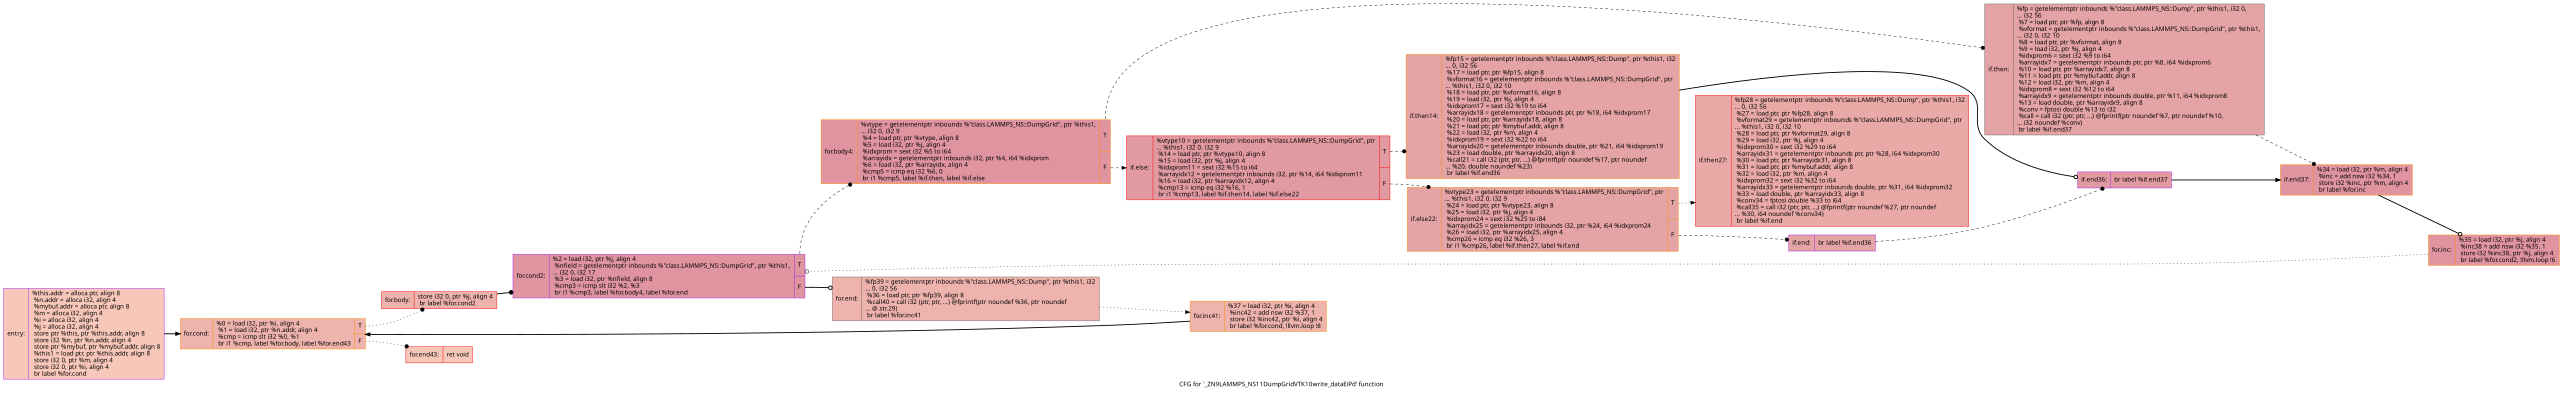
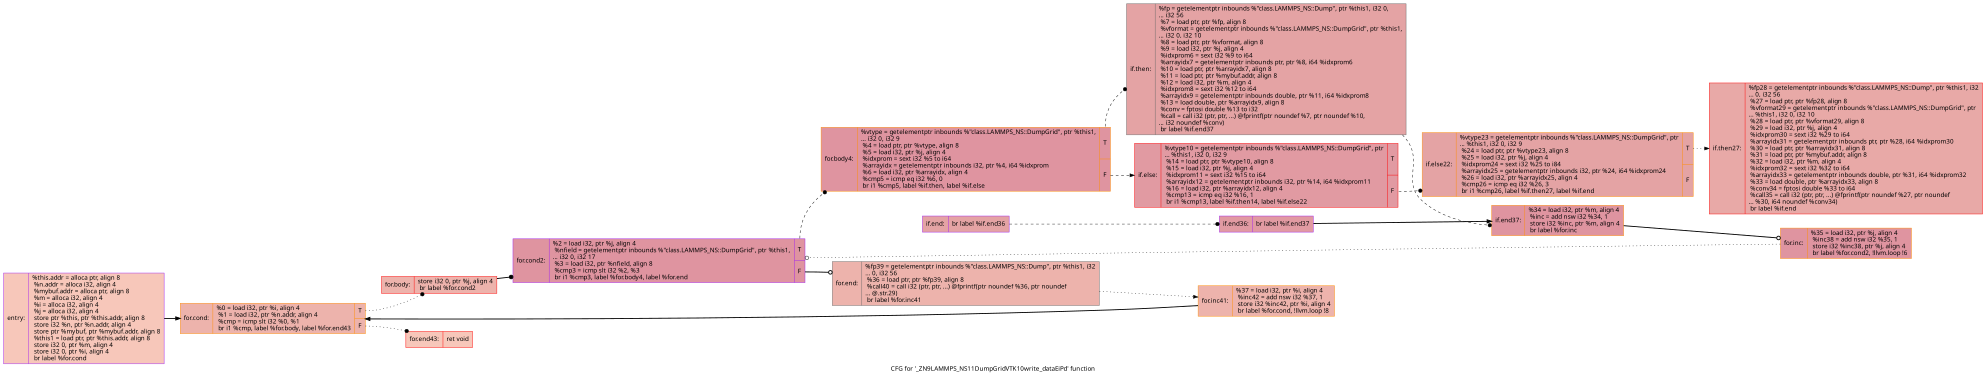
node "if.then14:": removed
edge "if.else22:" -> "if.end:": removed
